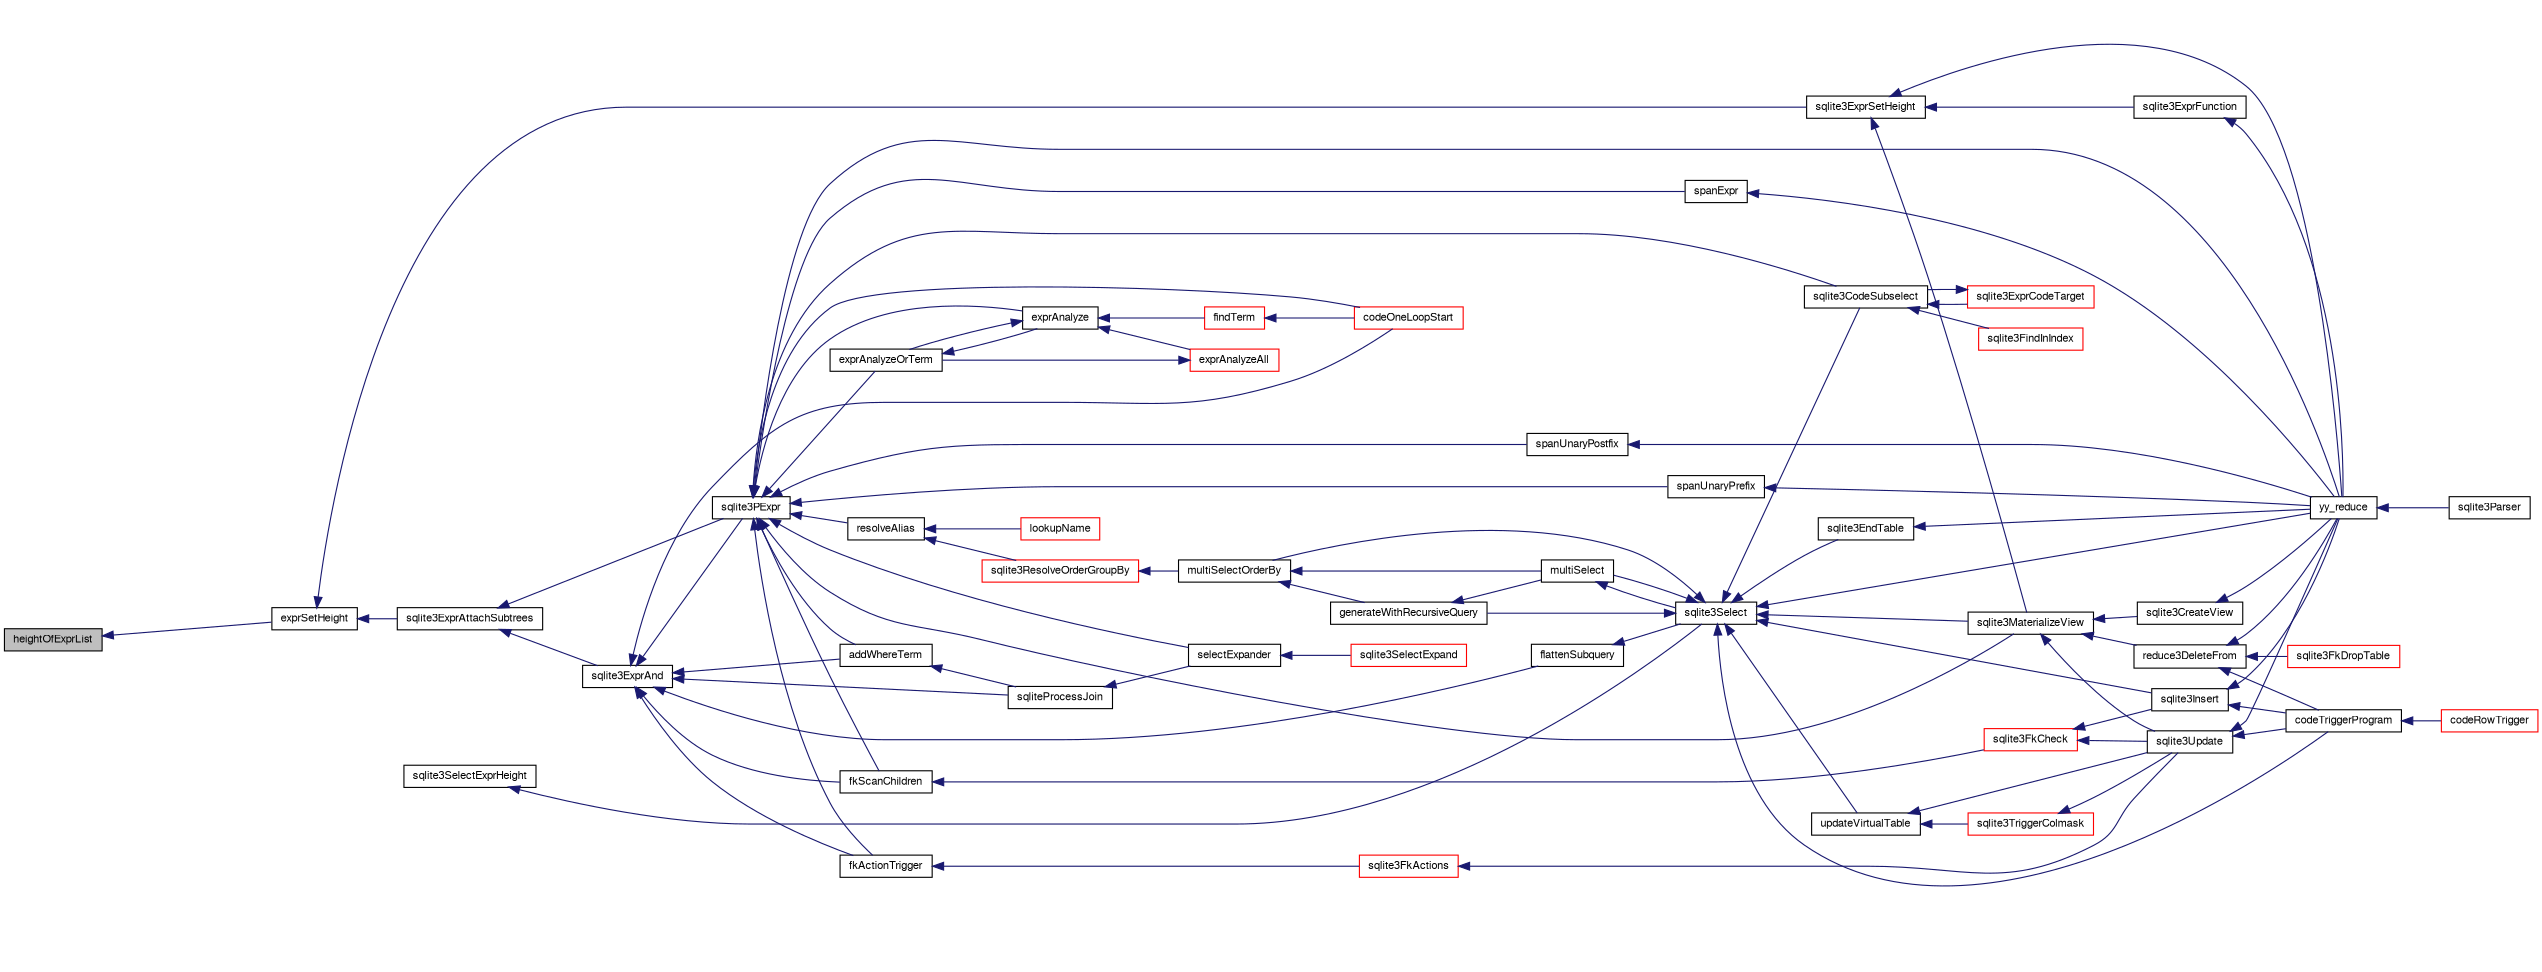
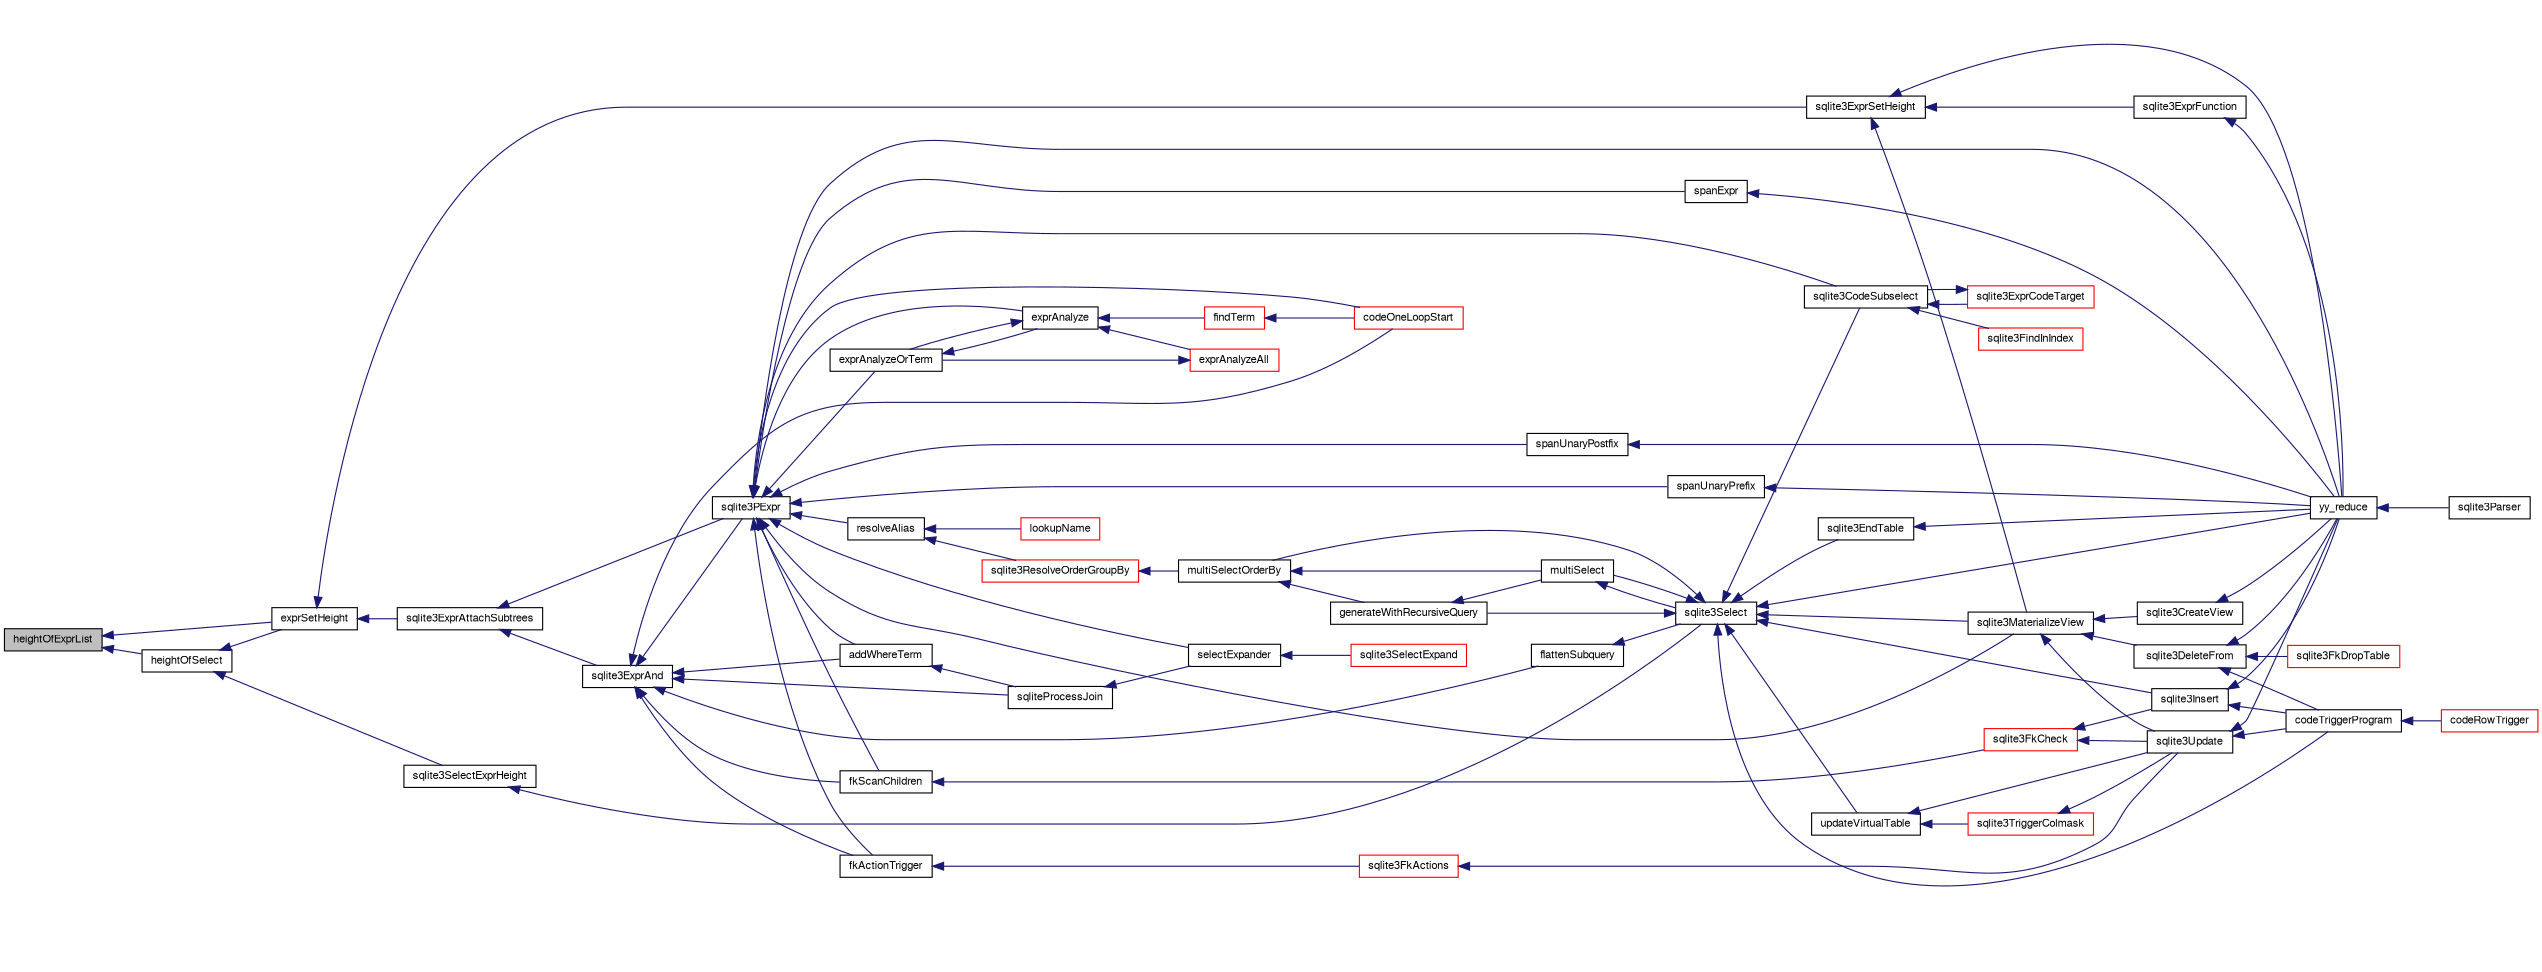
node "reduce3DeleteFrom": label "reduce3DeleteFrom" -> "sqlite3DeleteFrom"
node "heightOfSelect": added
